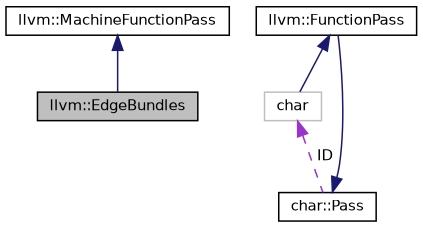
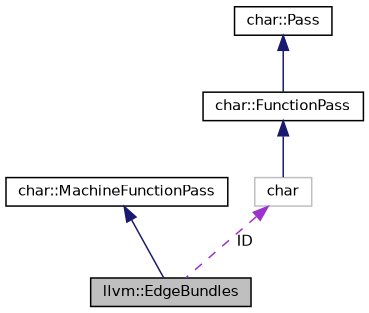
node "llvm::MachineFunctionPass": label "llvm::MachineFunctionPass" -> "char::MachineFunctionPass"
node "llvm::FunctionPass": label "llvm::FunctionPass" -> "char::FunctionPass"
edge "char::Pass" -> "char": now "llvm::EdgeBundles" -> "char"
